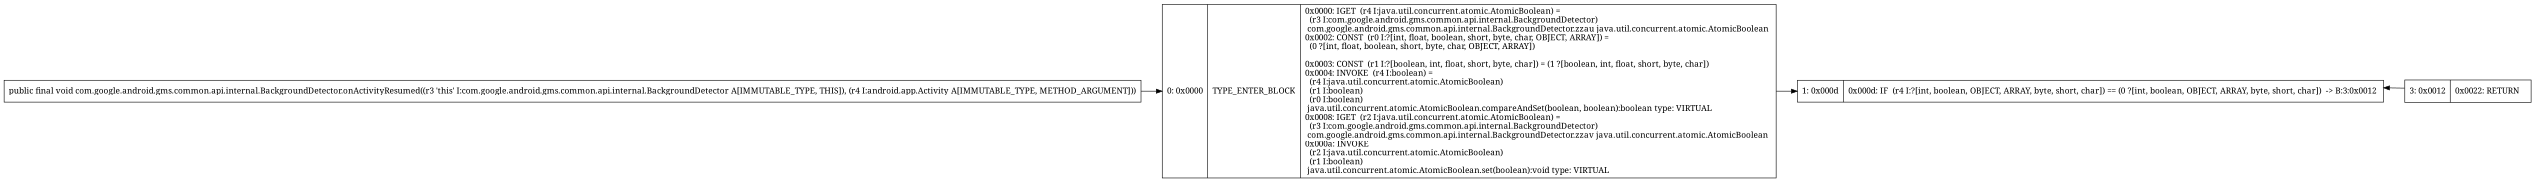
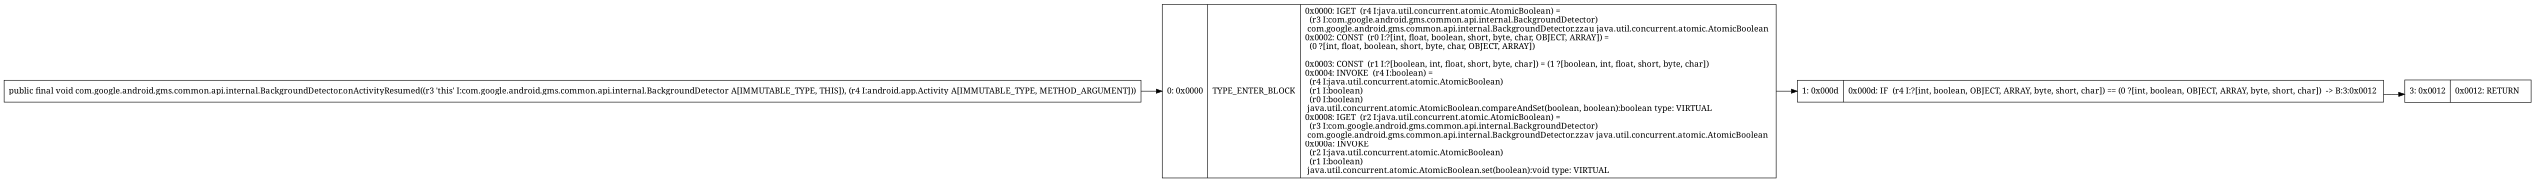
edge "3: 0x0012" -> "1: 0x000d": reversed
node "3: 0x0012": text "0x0022: RETURN" -> "0x0012: RETURN"
